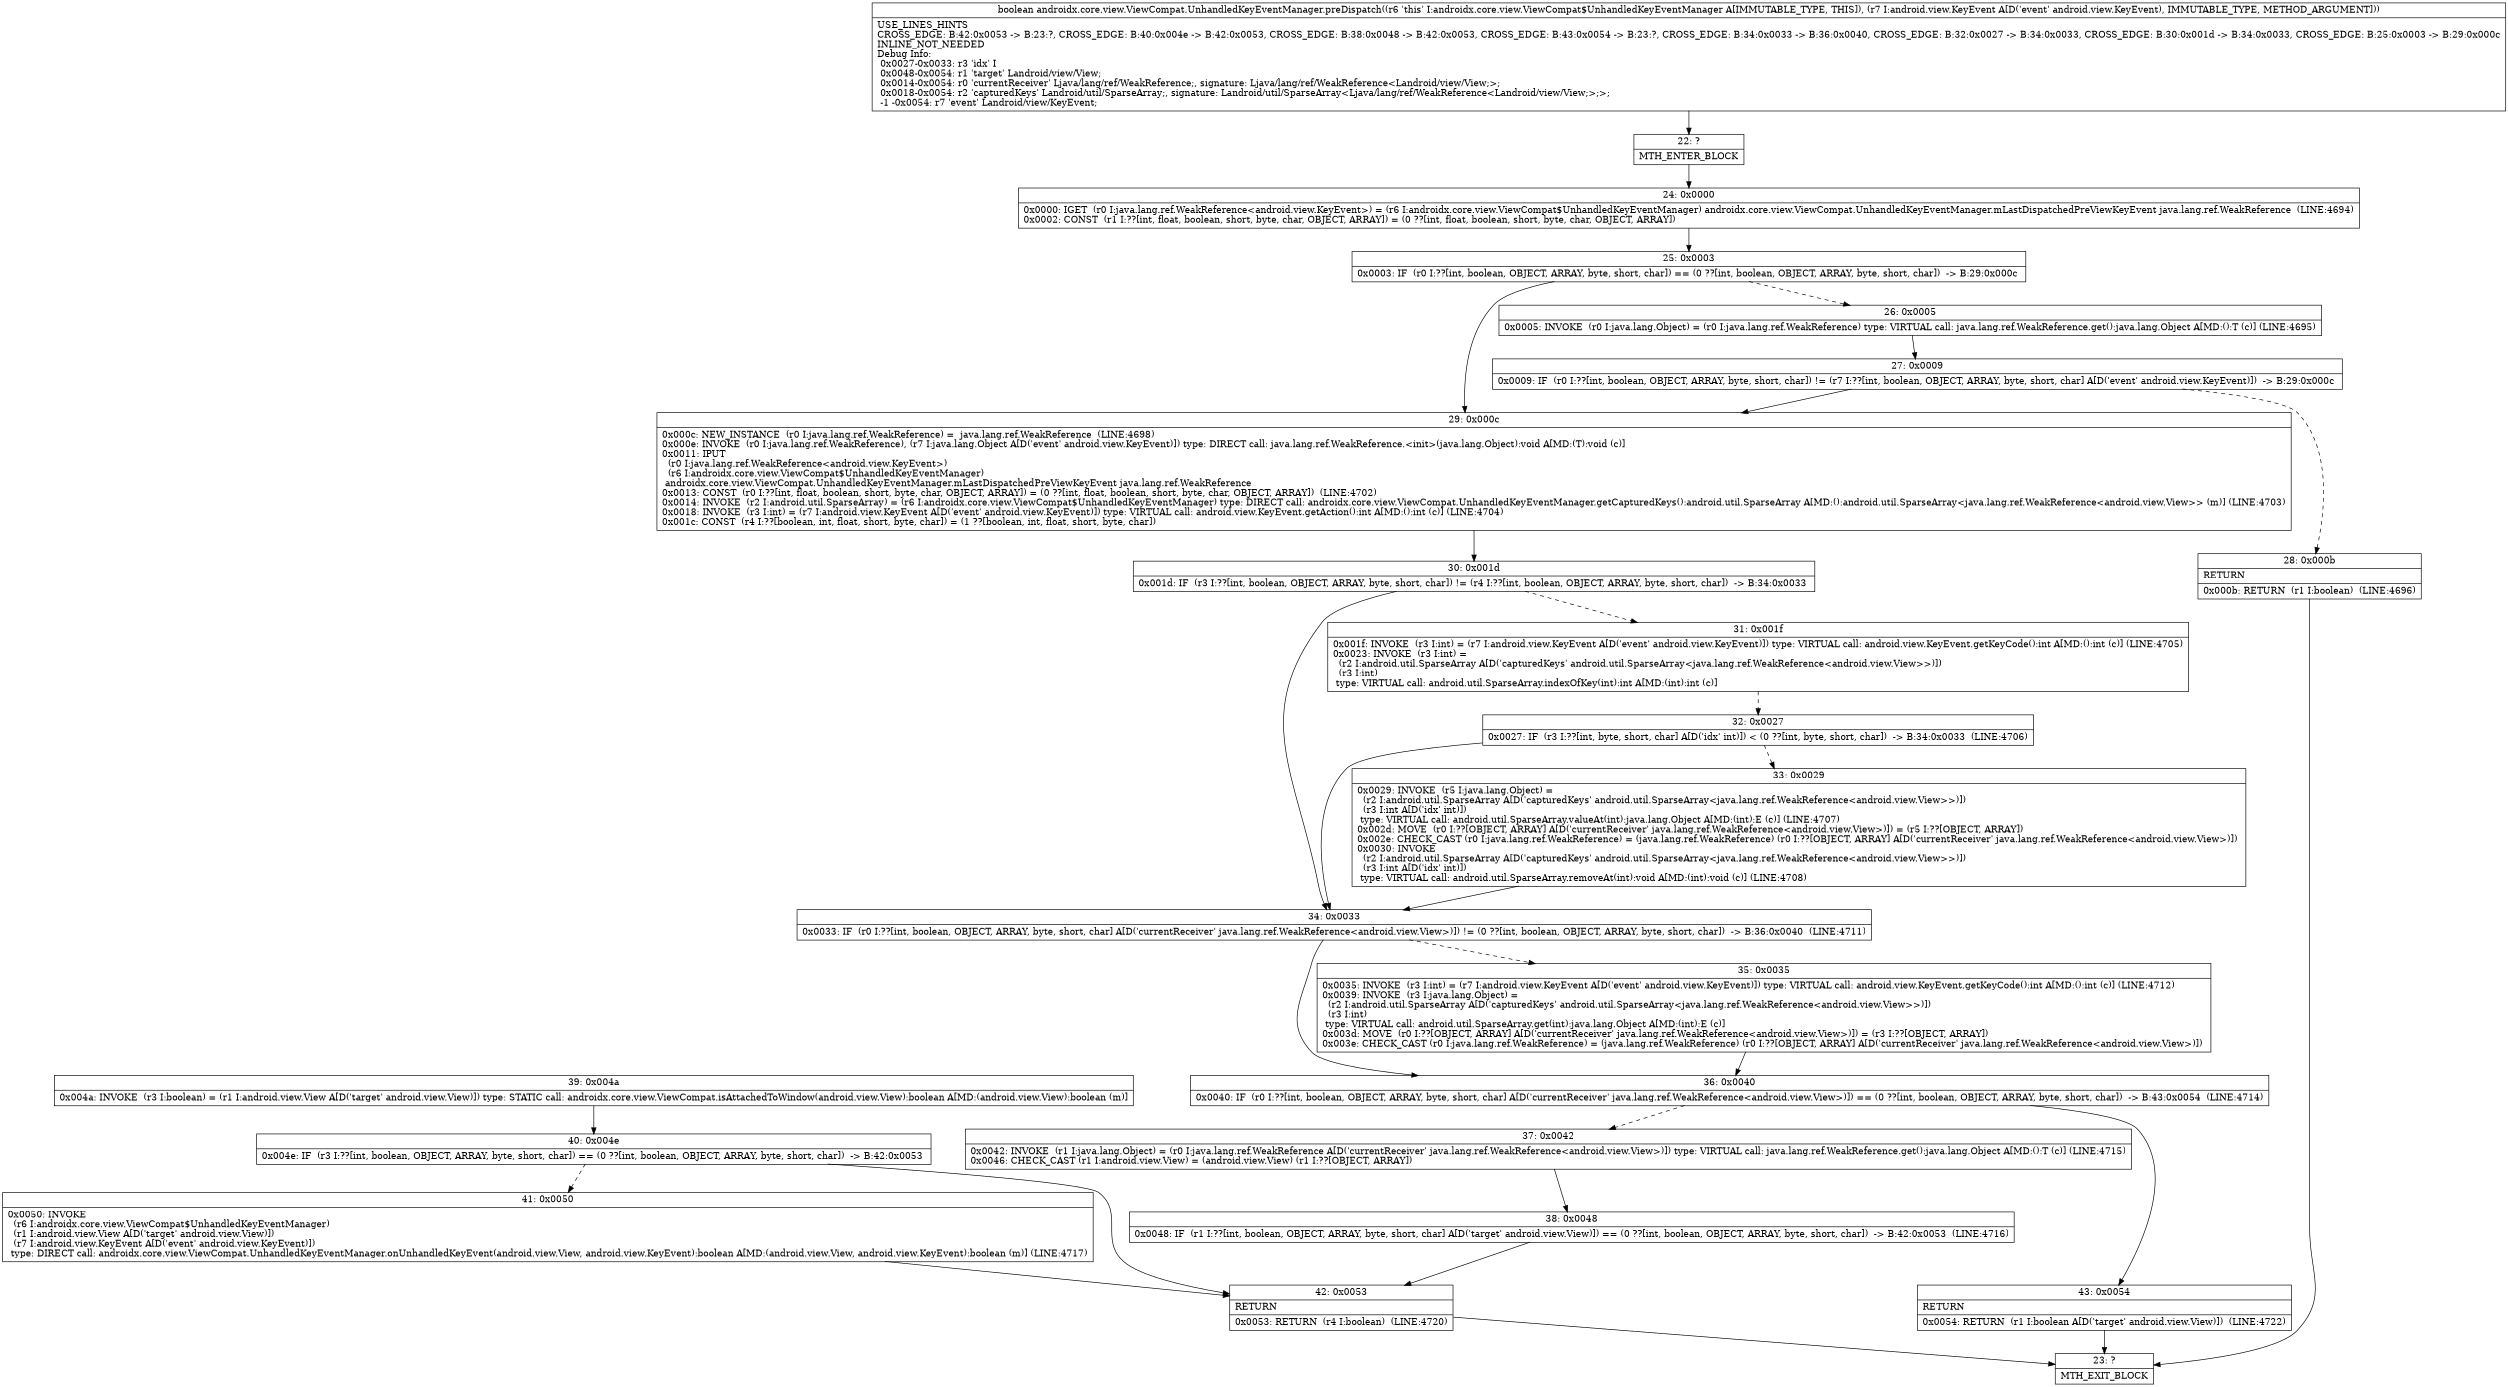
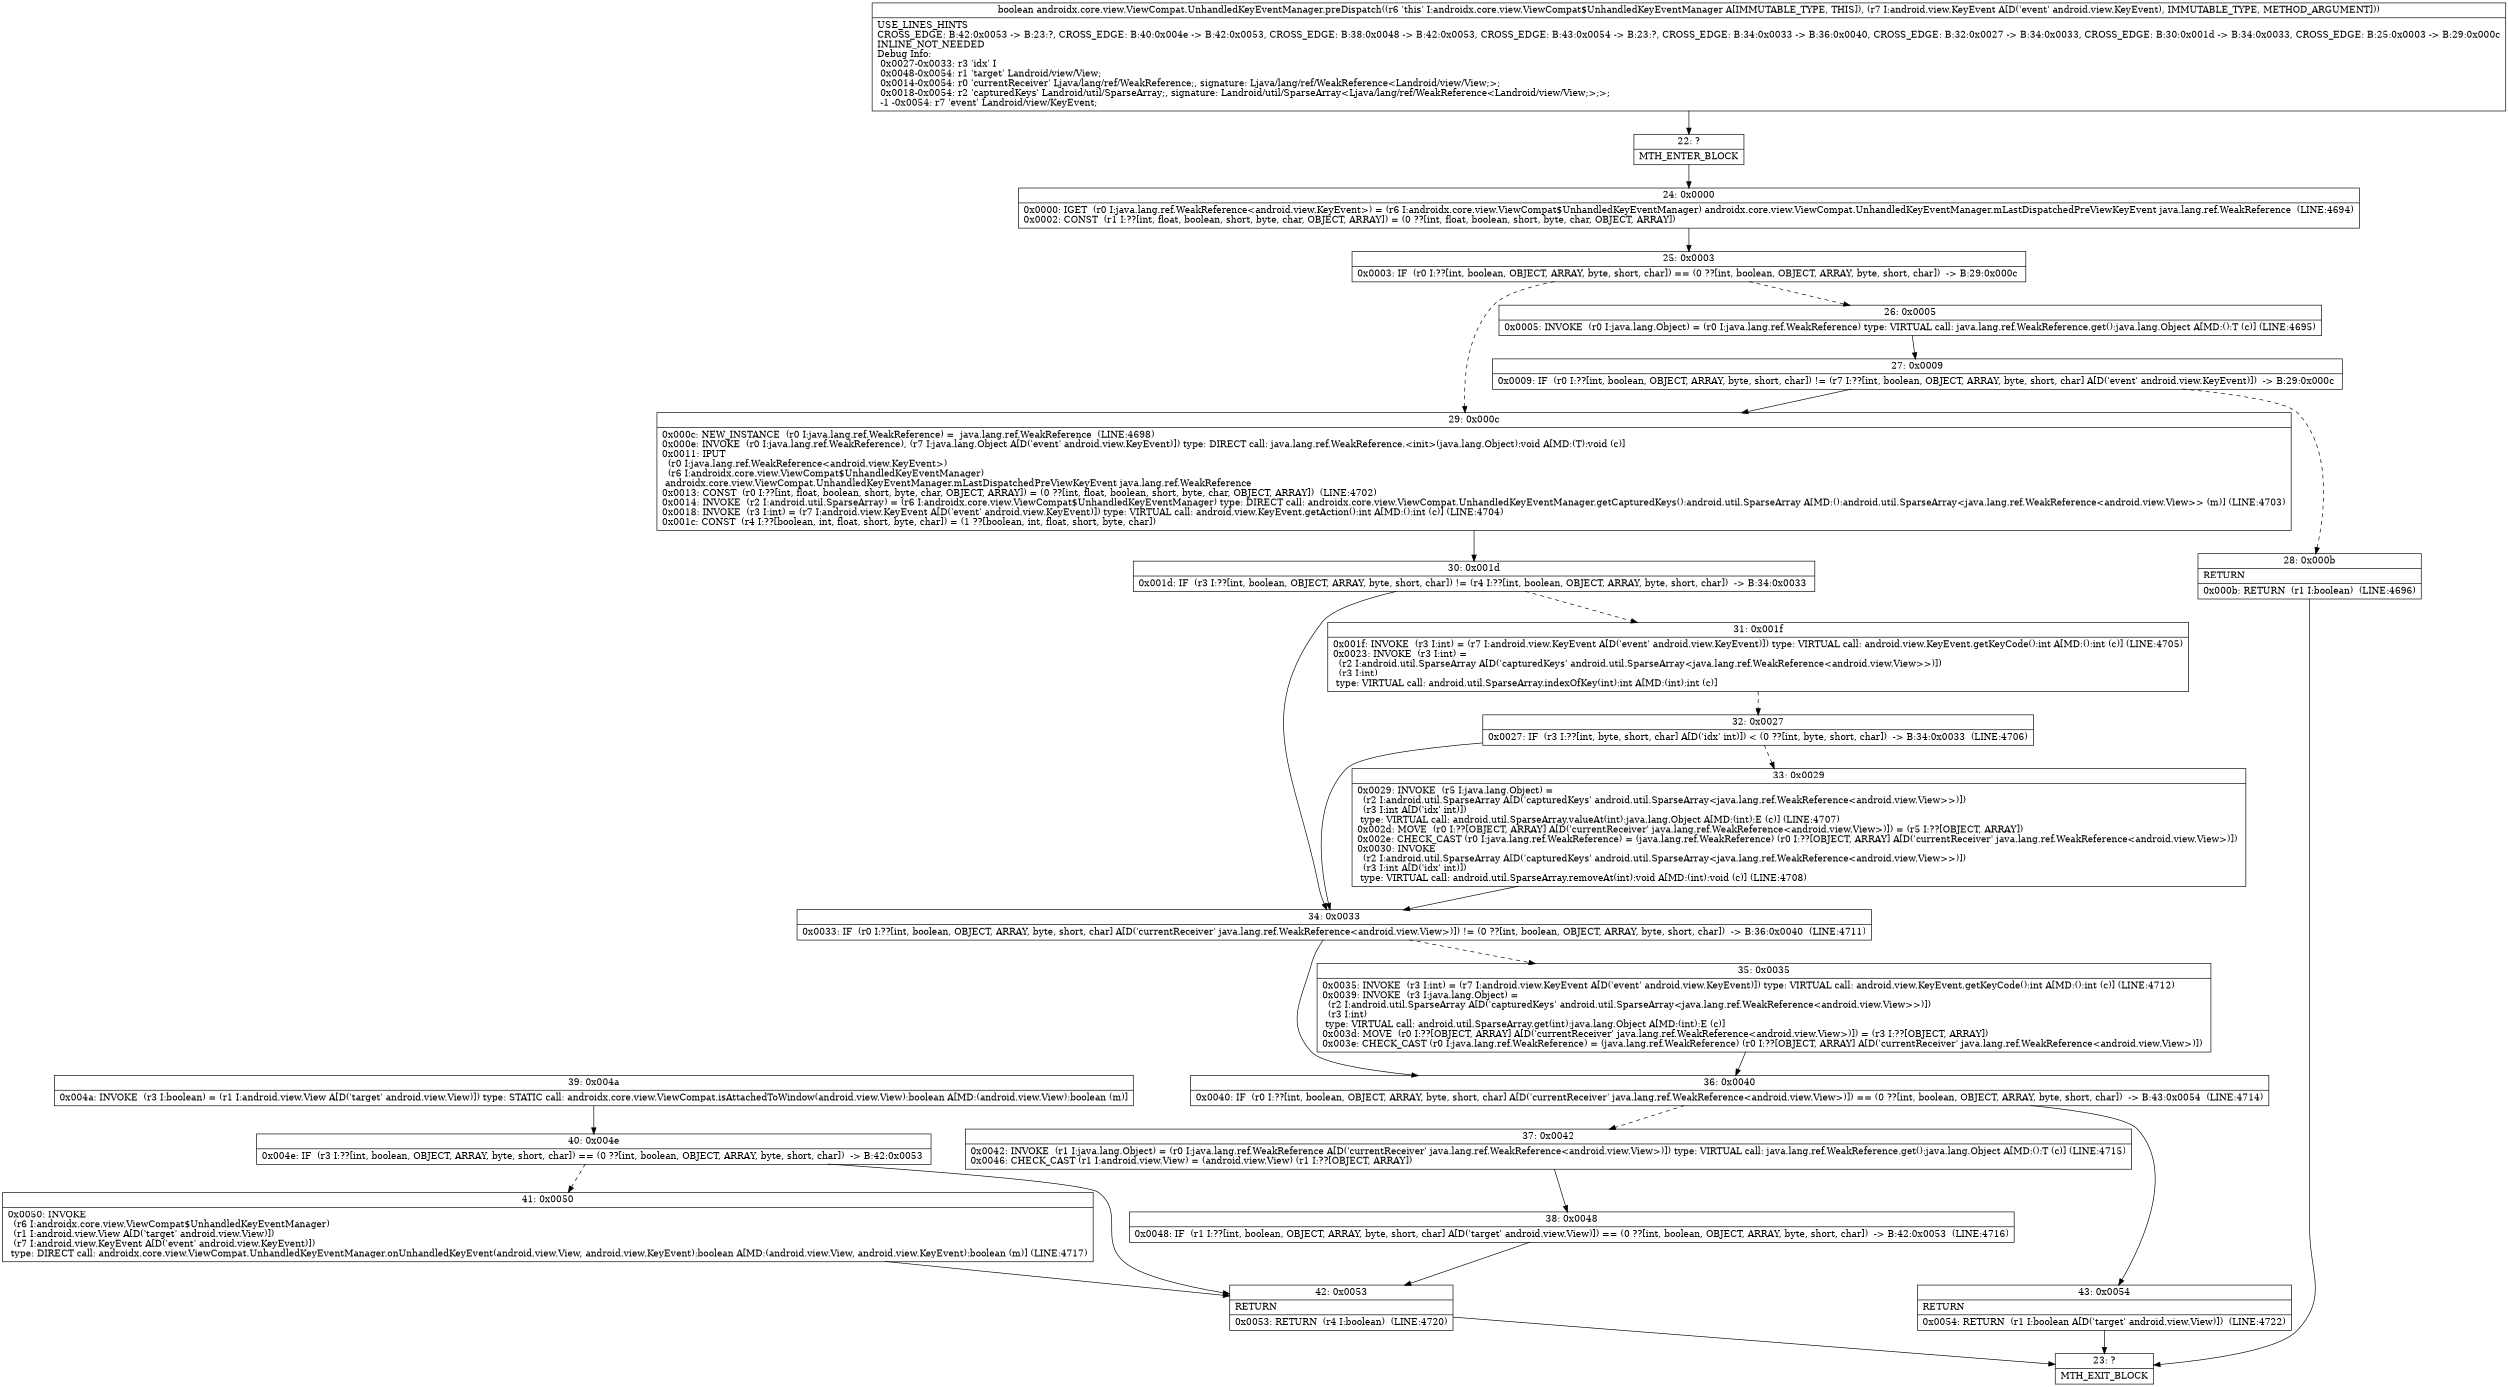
edge "25: 0x0003" -> "29: 0x000c": style solid -> dashed
